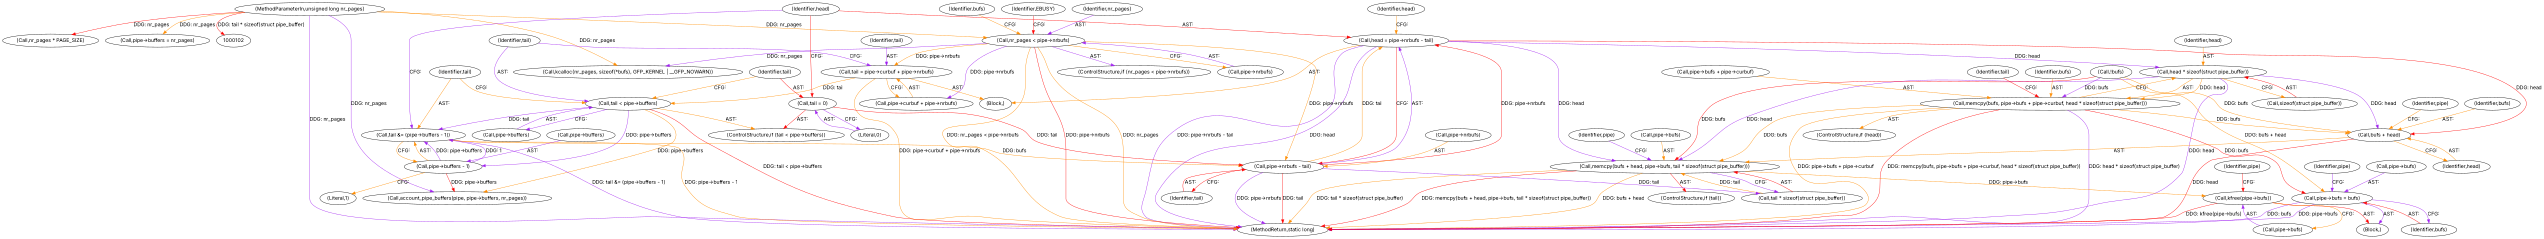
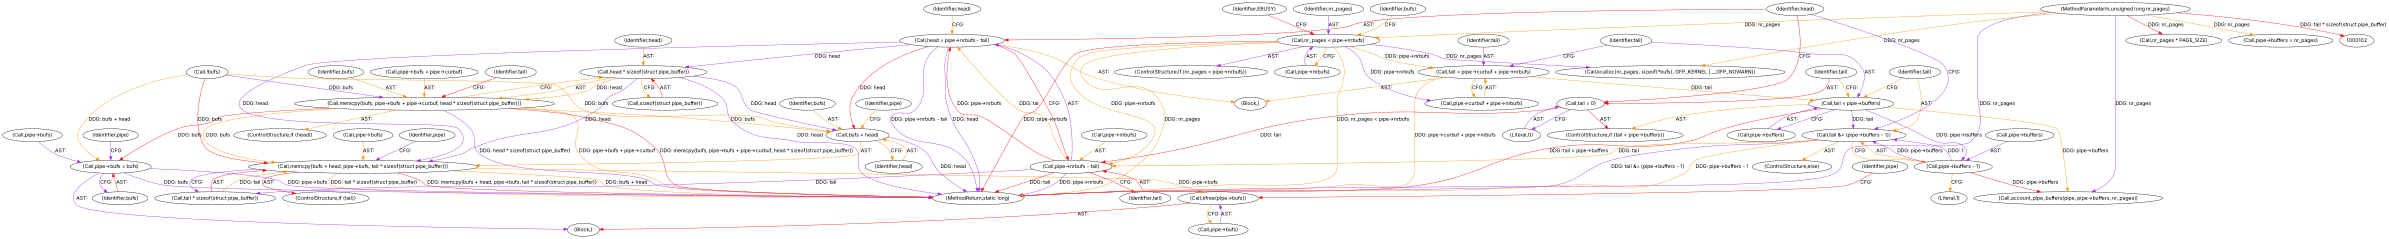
edge "(Call,tail &= (pipe->buffers - 1))" -> "(Call,pipe->nrbufs - tail)": label "DDG: bufs" -> "DDG: tail"
node "(ControlStructure,else)": added
edge "(Call,kfree(pipe->bufs))" -> "(MethodReturn,static long)": removed, label "DDG: kfree(pipe->bufs)"
edge "(Call,bufs + head)" -> "(MethodReturn,static long)": color red -> purple
